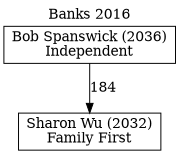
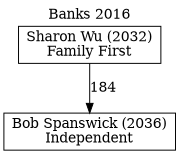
edge "Bob Spanswick (2036) Independent" -> "Sharon Wu (2032) Family First": reversed
